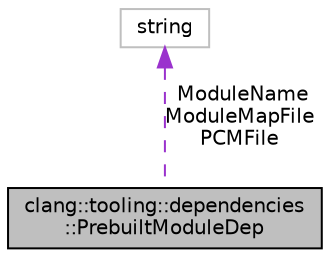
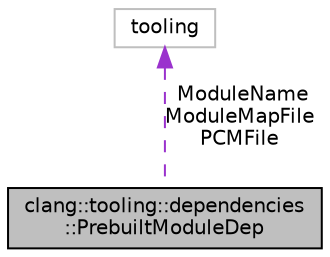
node "string": label "string" -> "tooling"
